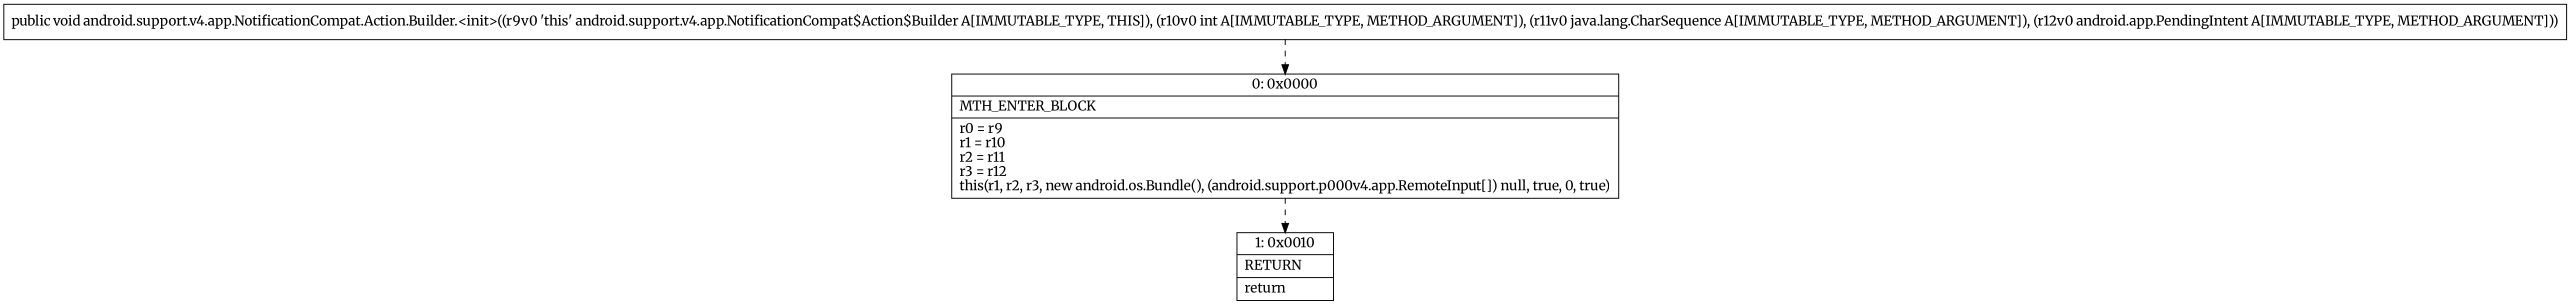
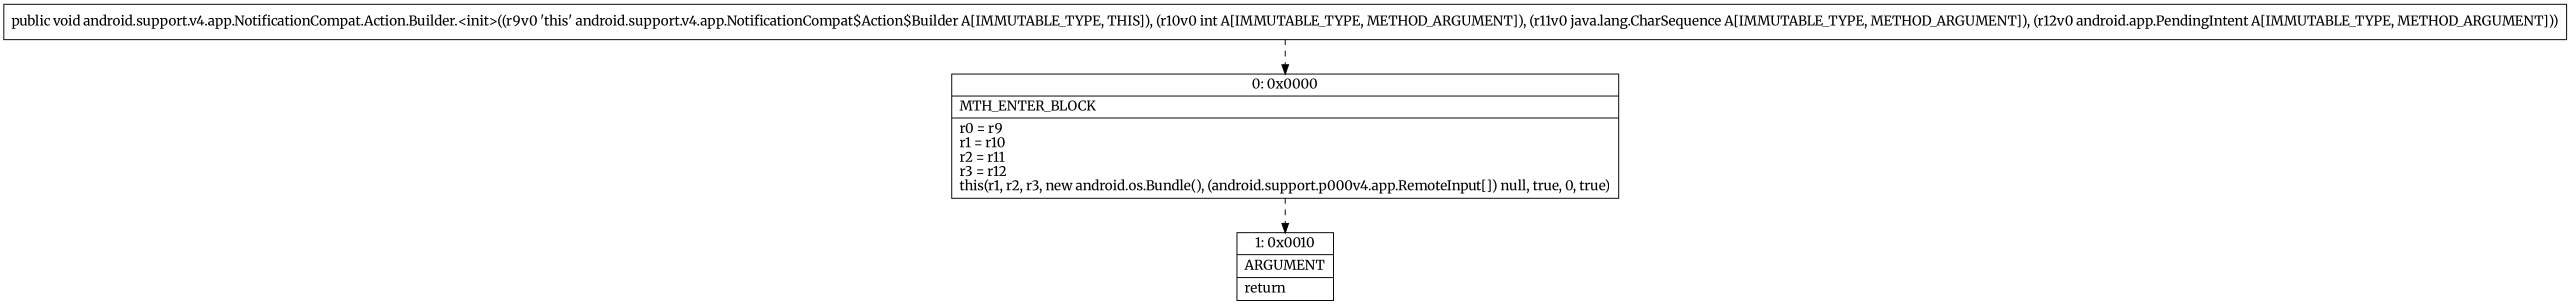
node "1: 0x0010": text "RETURN" -> "ARGUMENT"
